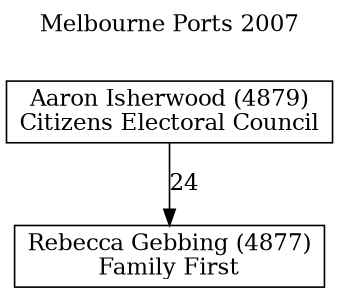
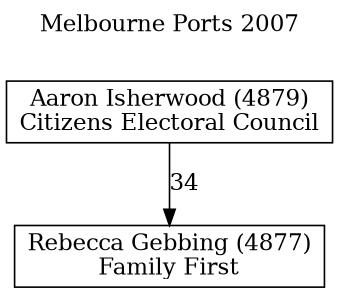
edge "Aaron Isherwood (4879) Citizens Electoral Council" -> "Rebecca Gebbing (4877) Family First": label "24" -> "34"
